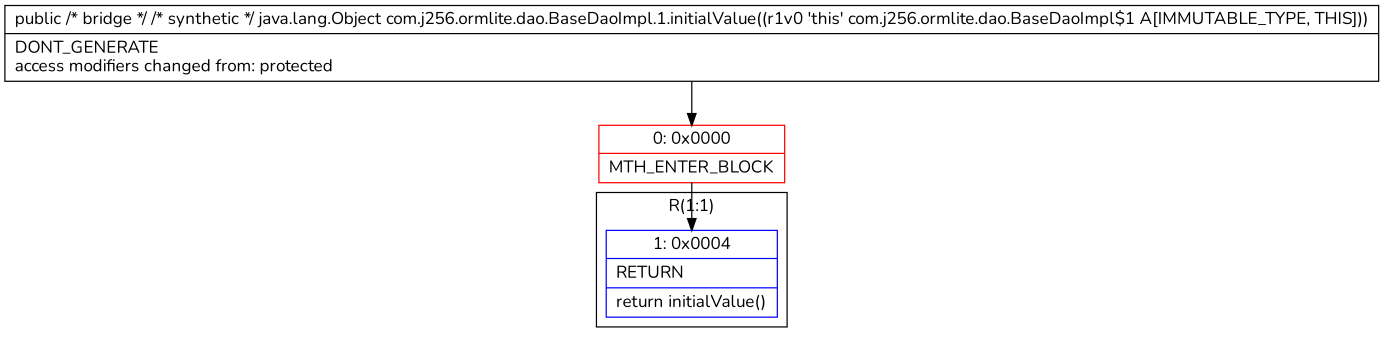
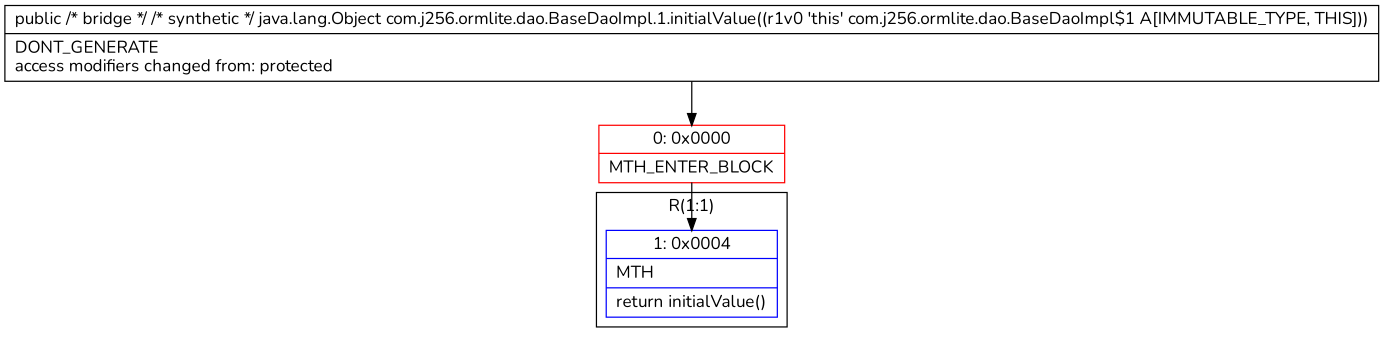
node "1: 0x0004": text "RETURN" -> "MTH"
